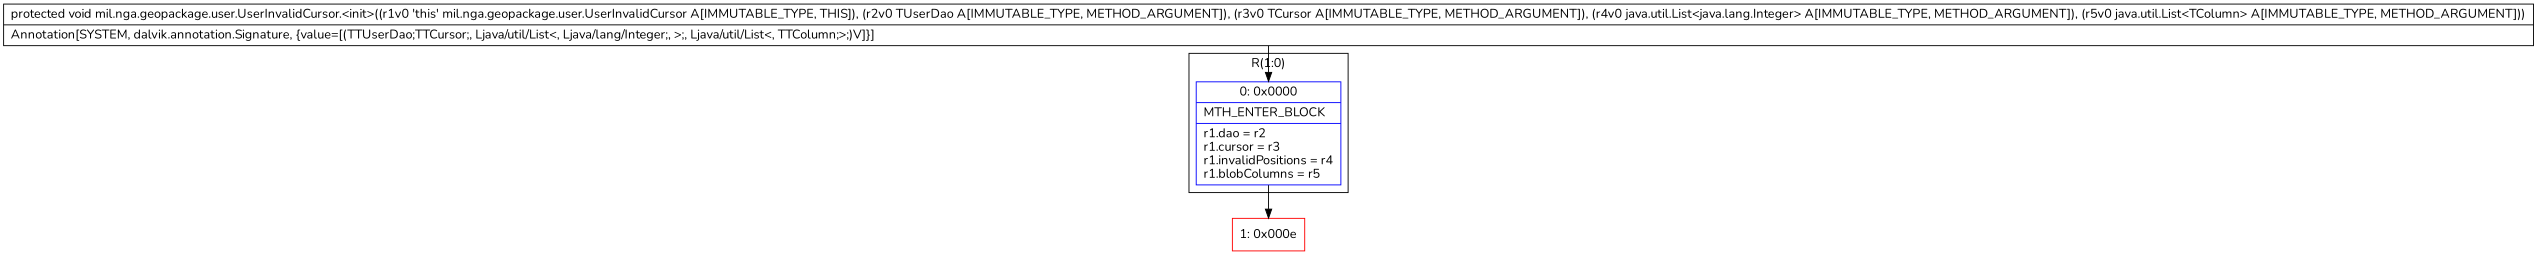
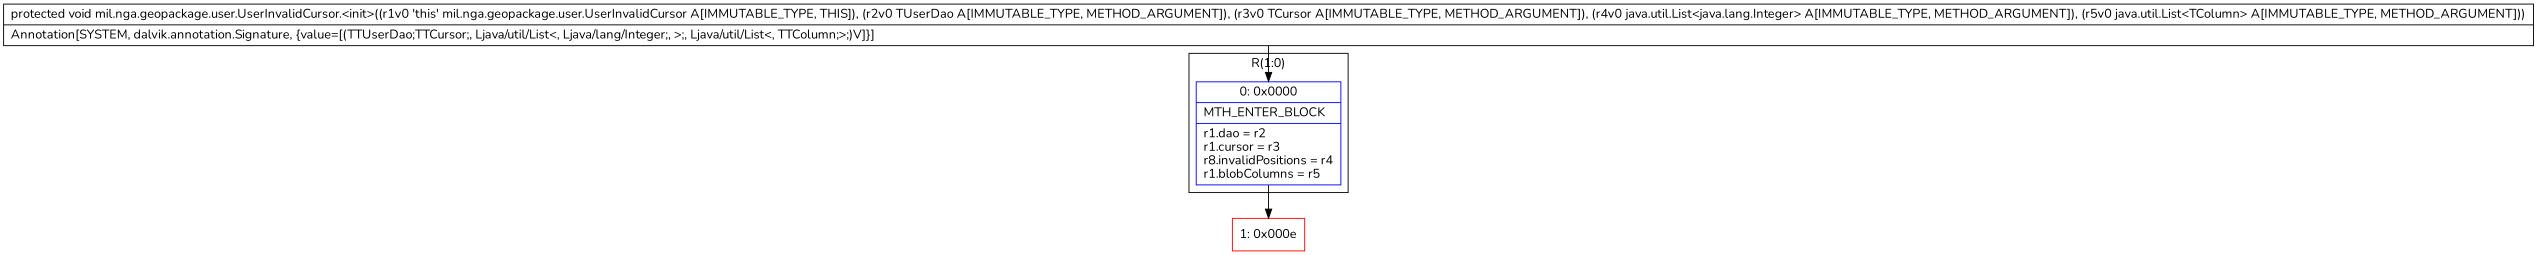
node "0: 0x0000": text "r1.invalidPositions = r4" -> "r8.invalidPositions = r4"
